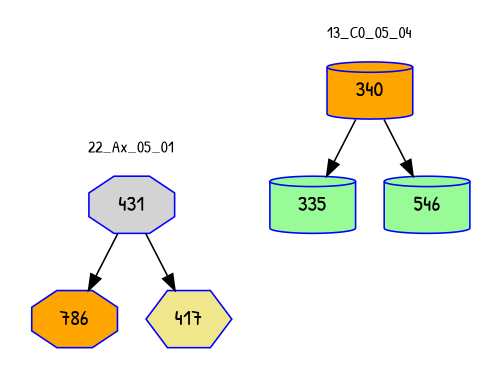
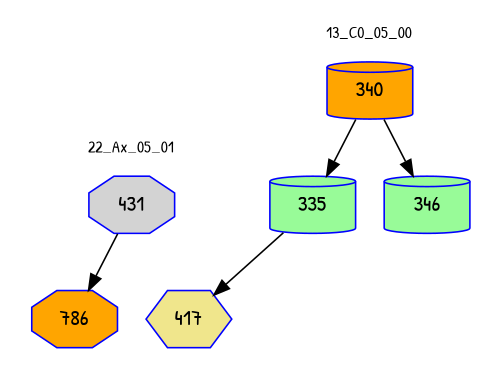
cluster "13_C0_05_04": label "13_C0_05_04" -> "13_C0_05_00"
node "546": label "546" -> "346"
edge "431" -> "417": now "335" -> "417"
